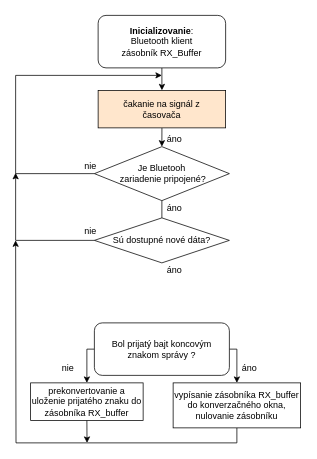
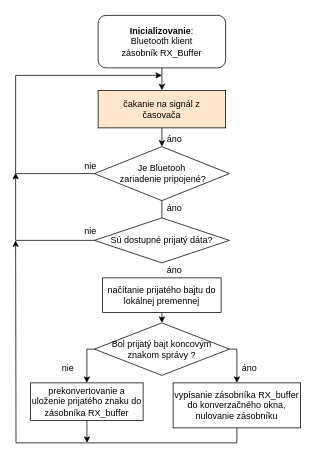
node "Sú dostupné nové dáta?": label "Sú dostupné nové dáta?" -> "Sú dostupné prijatý dáta?"
node "načítanie prijatého bajtu do lokálnej premennej": added
edge "načítanie prijatého bajtu do lokálnej premennej" -> "Bol prijatý bajt koncovým znakom správy ?": added
node "Bol prijatý bajt koncovým znakom správy ?": shape rounded rectangle -> diamond
